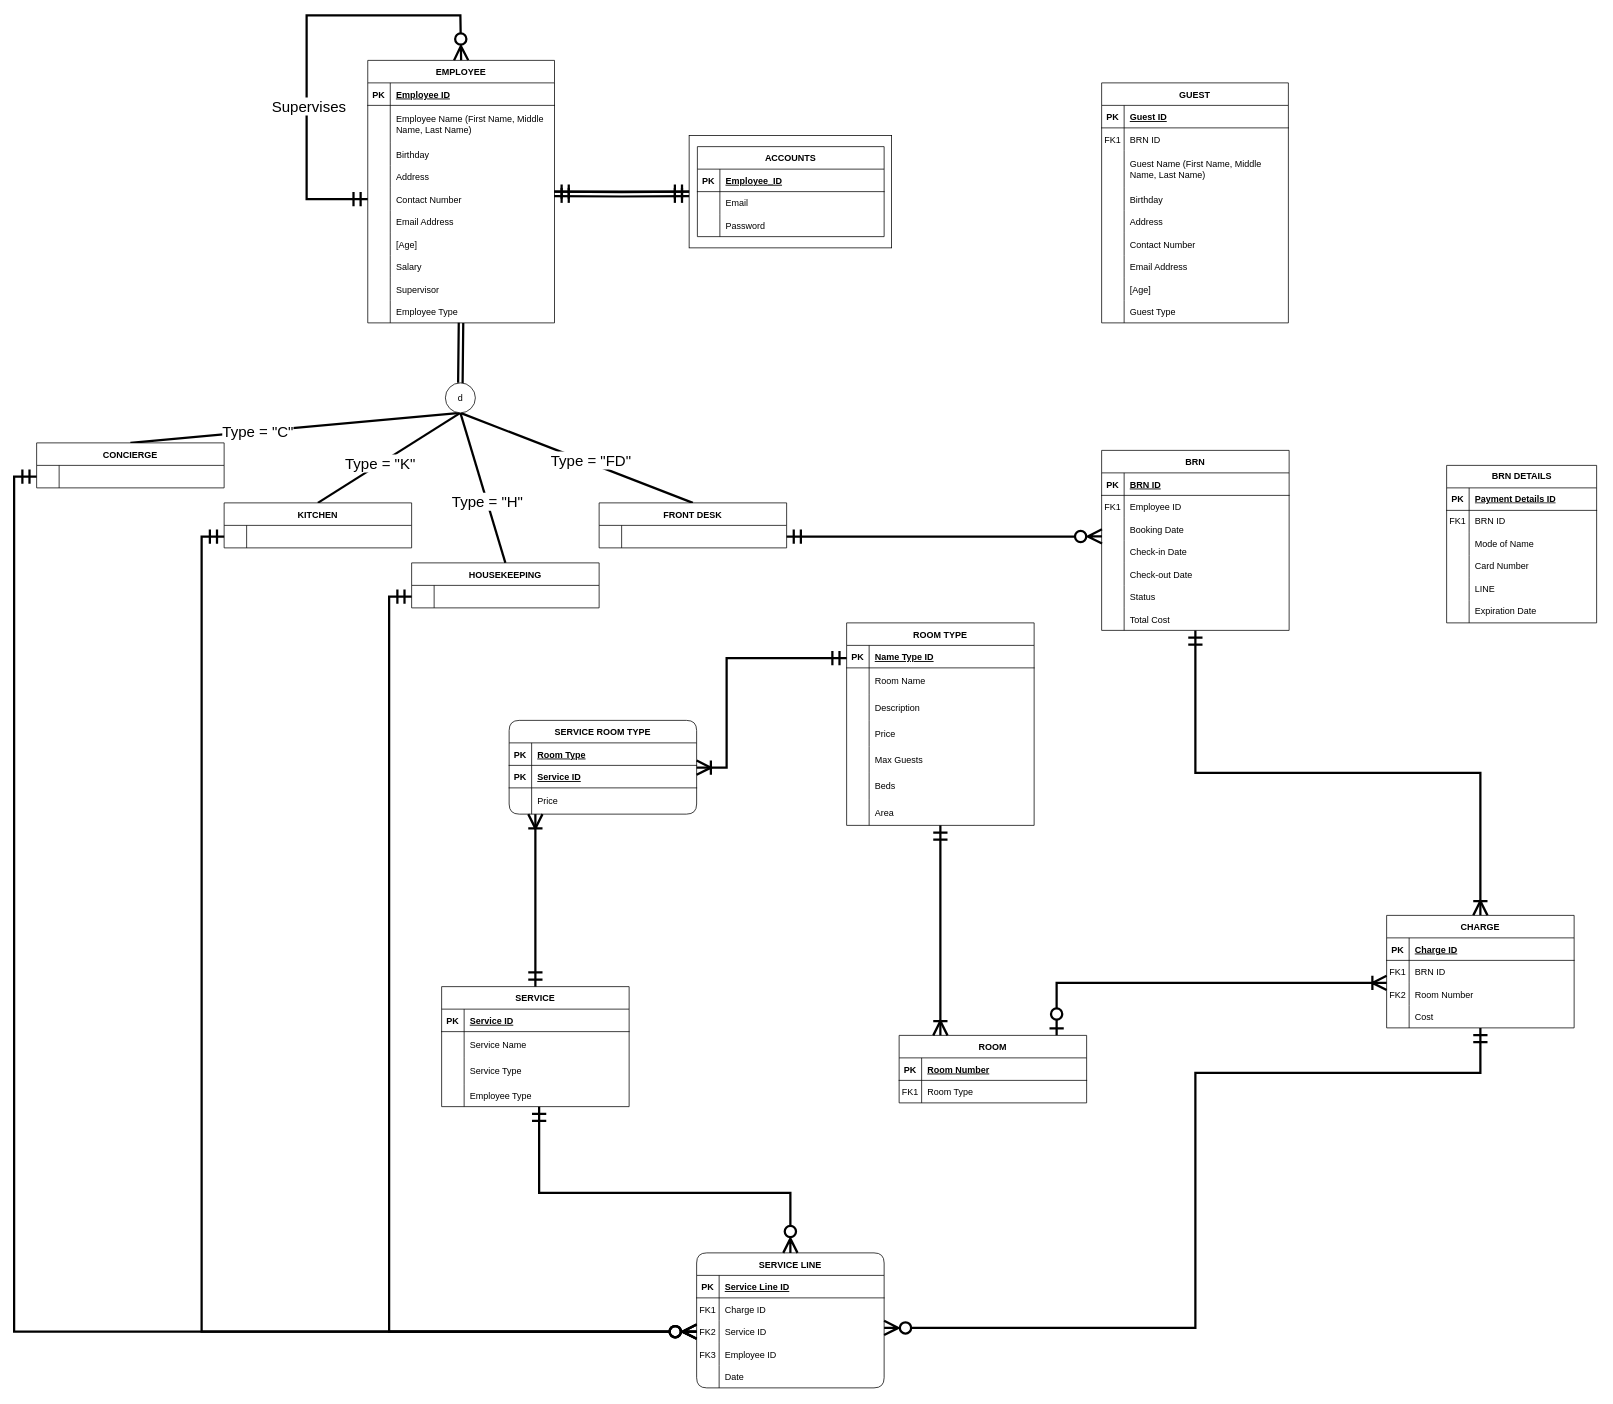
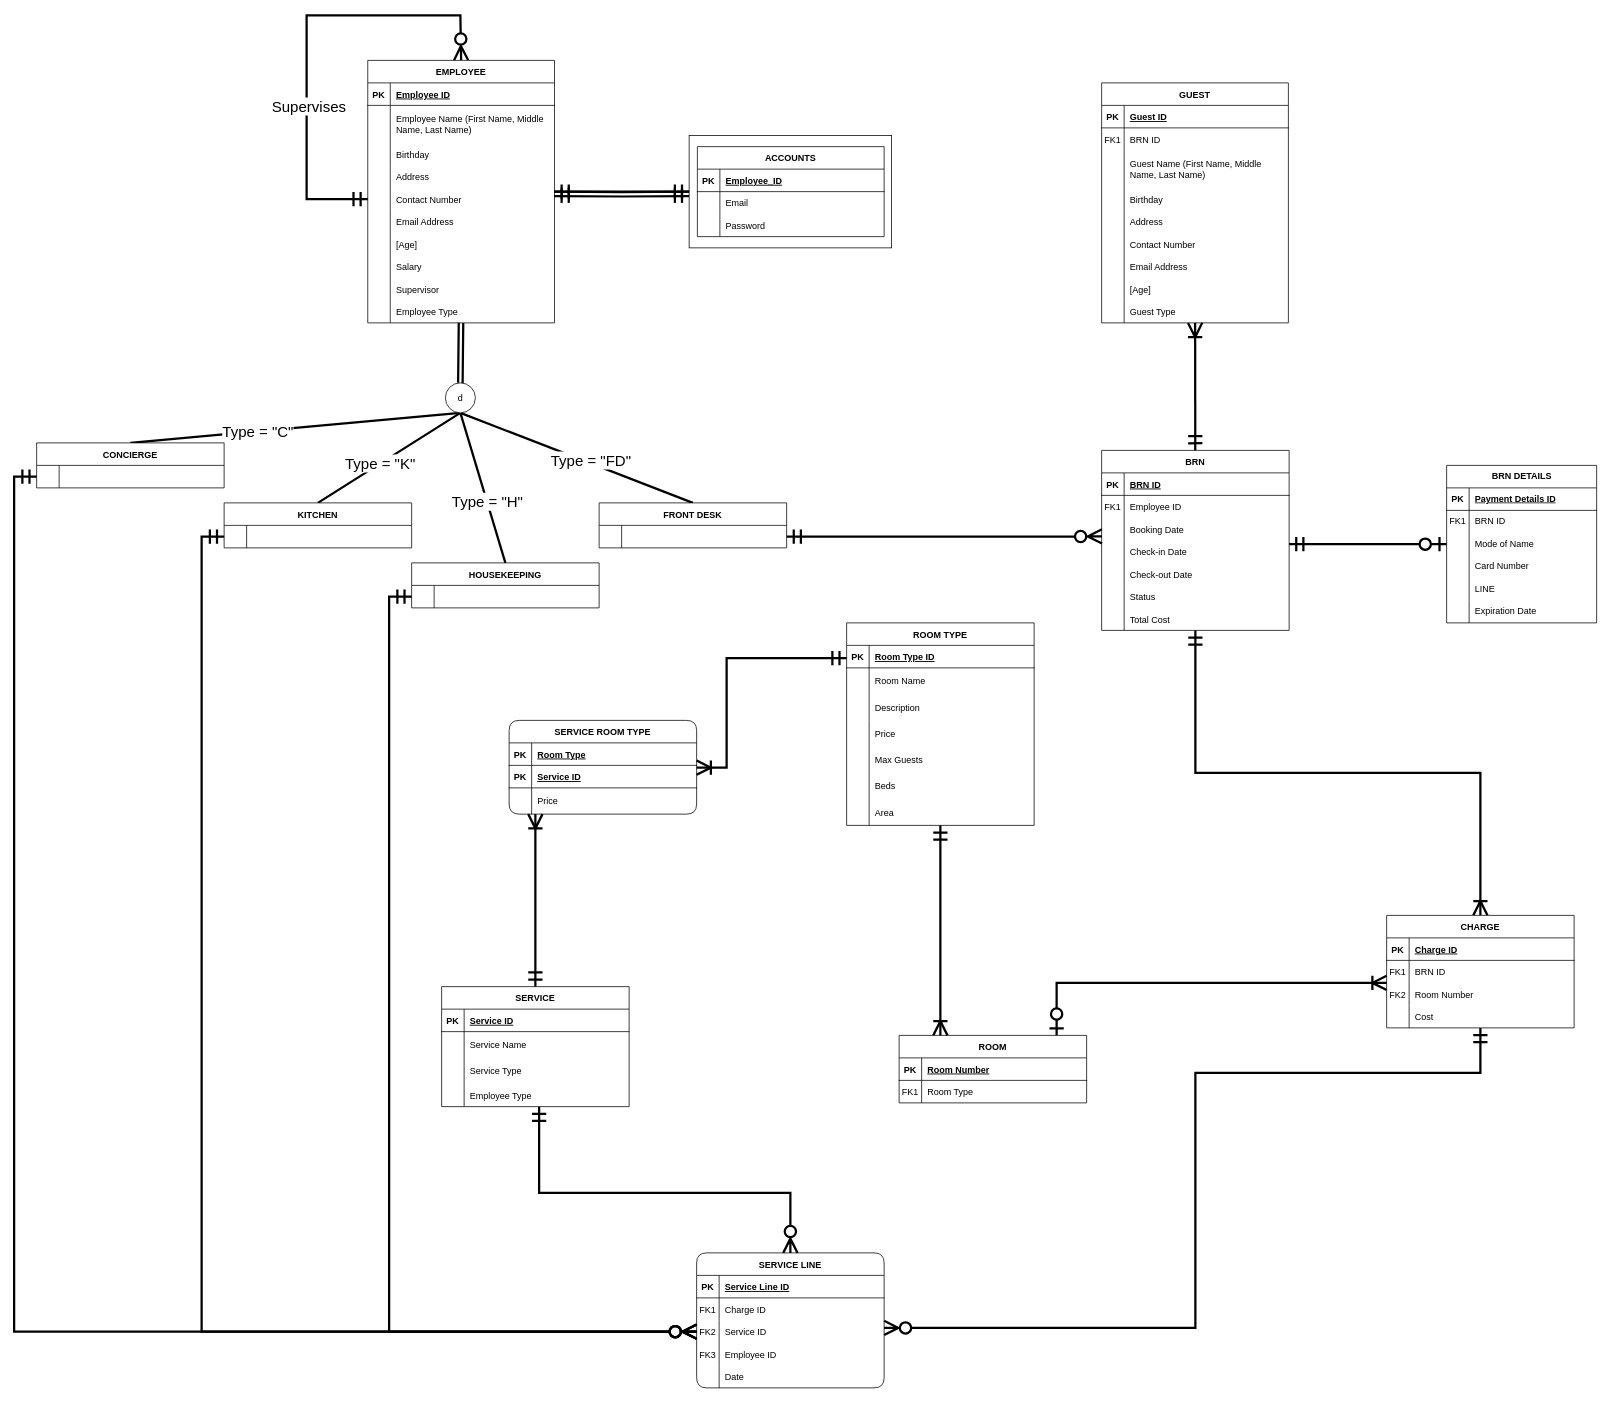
edge "GUEST" -- "BRN": added
edge "BRN" -- "BRN DETAILS": added
node "Name Type ID": label "Name Type ID" -> "Room Type ID"
